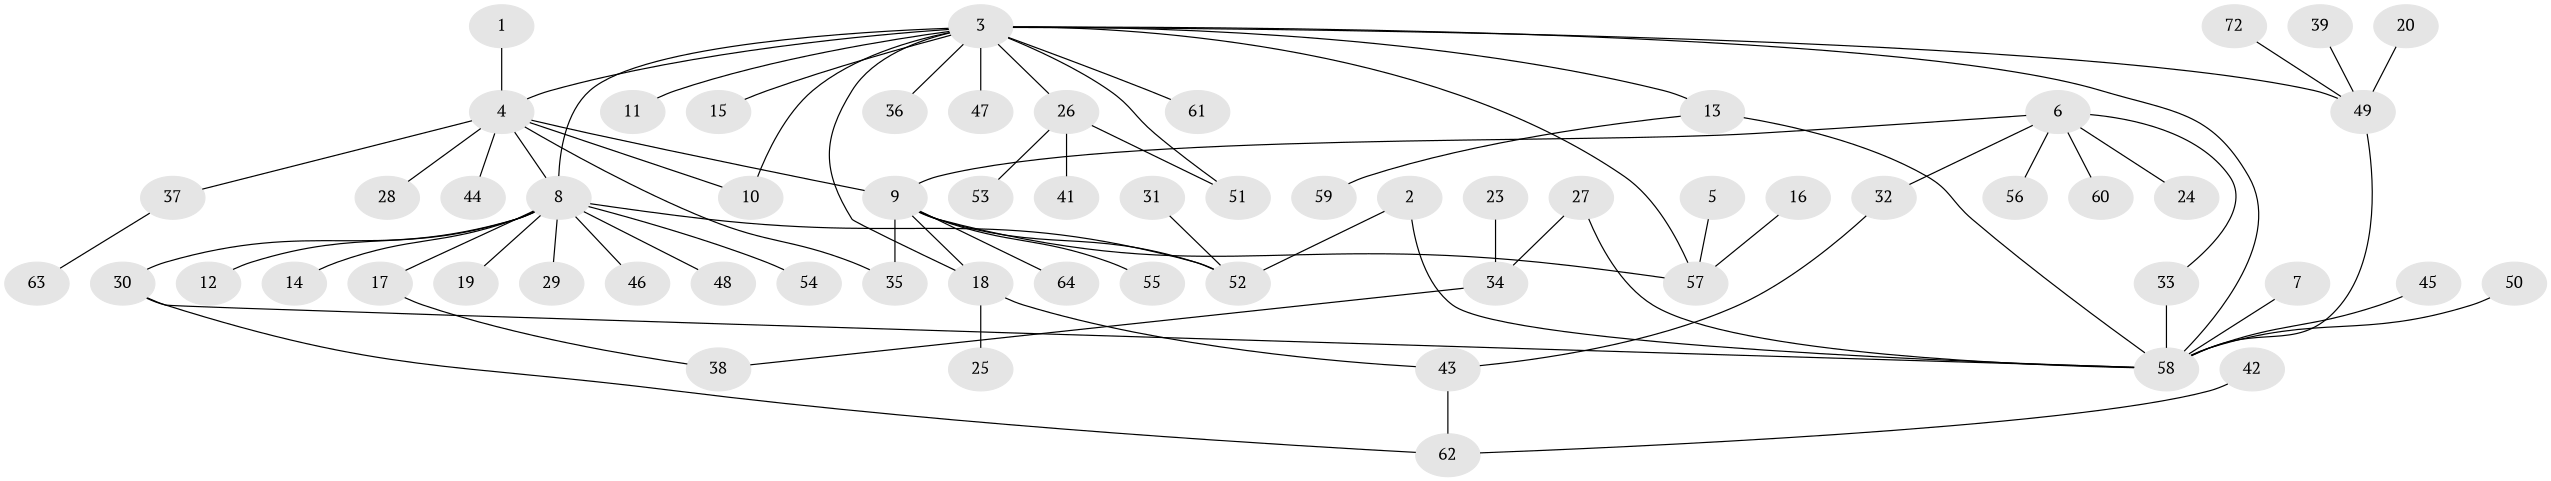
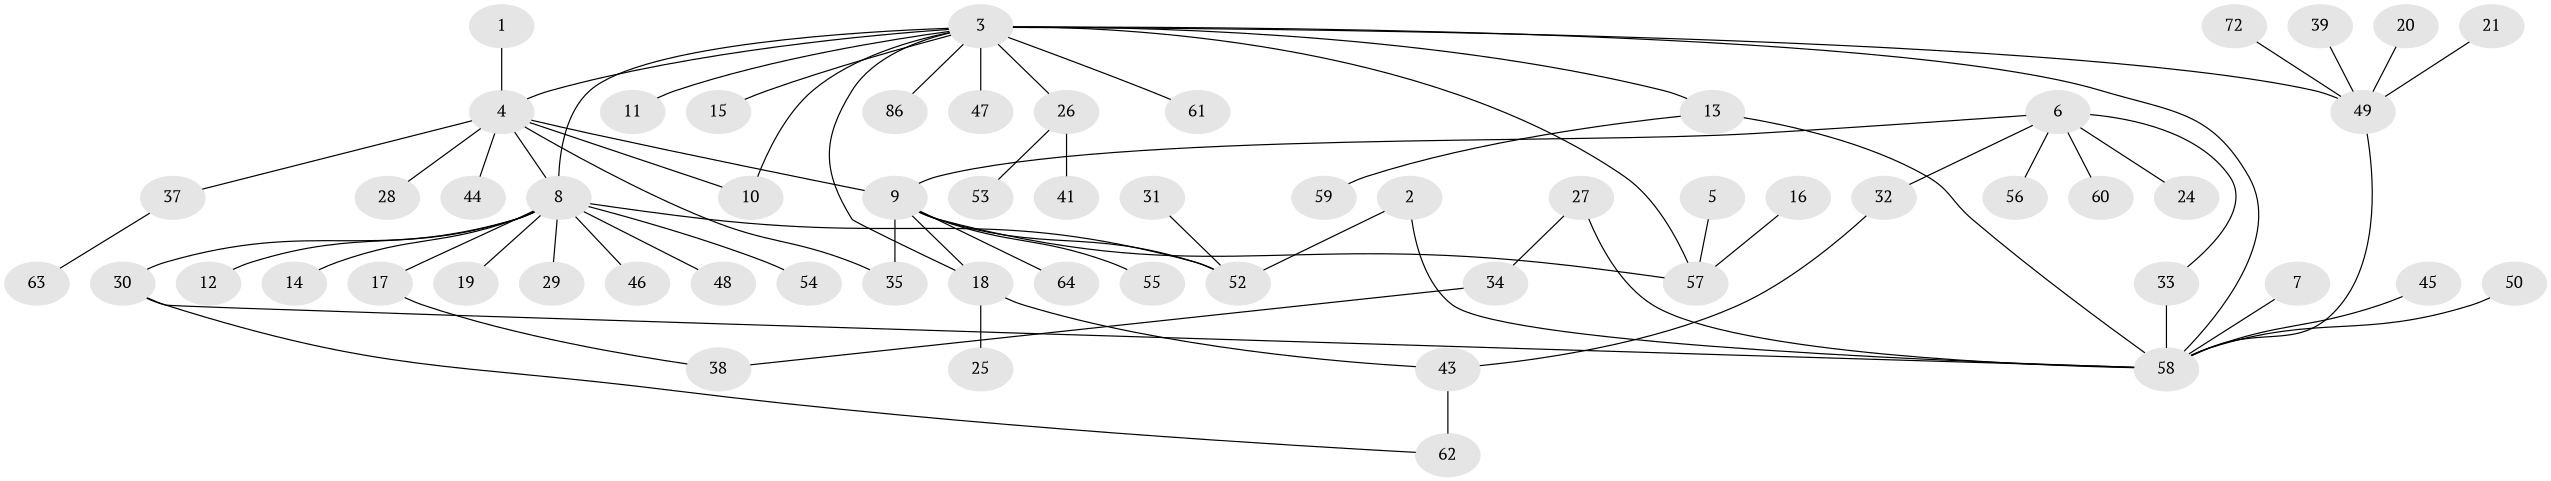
node "21": added
node "36": label "36" -> "86"
node "51": removed
node "23": removed
node "42": removed
